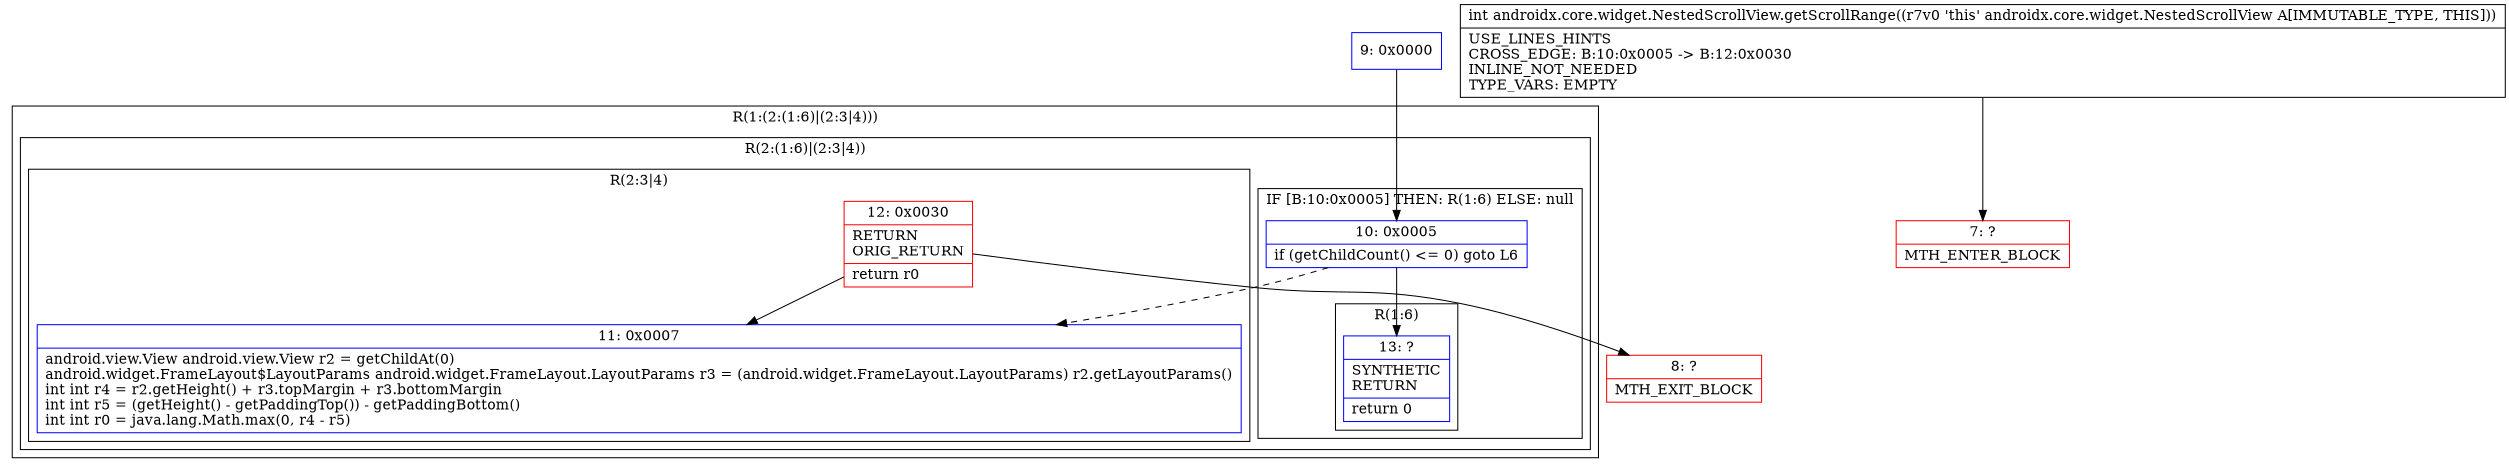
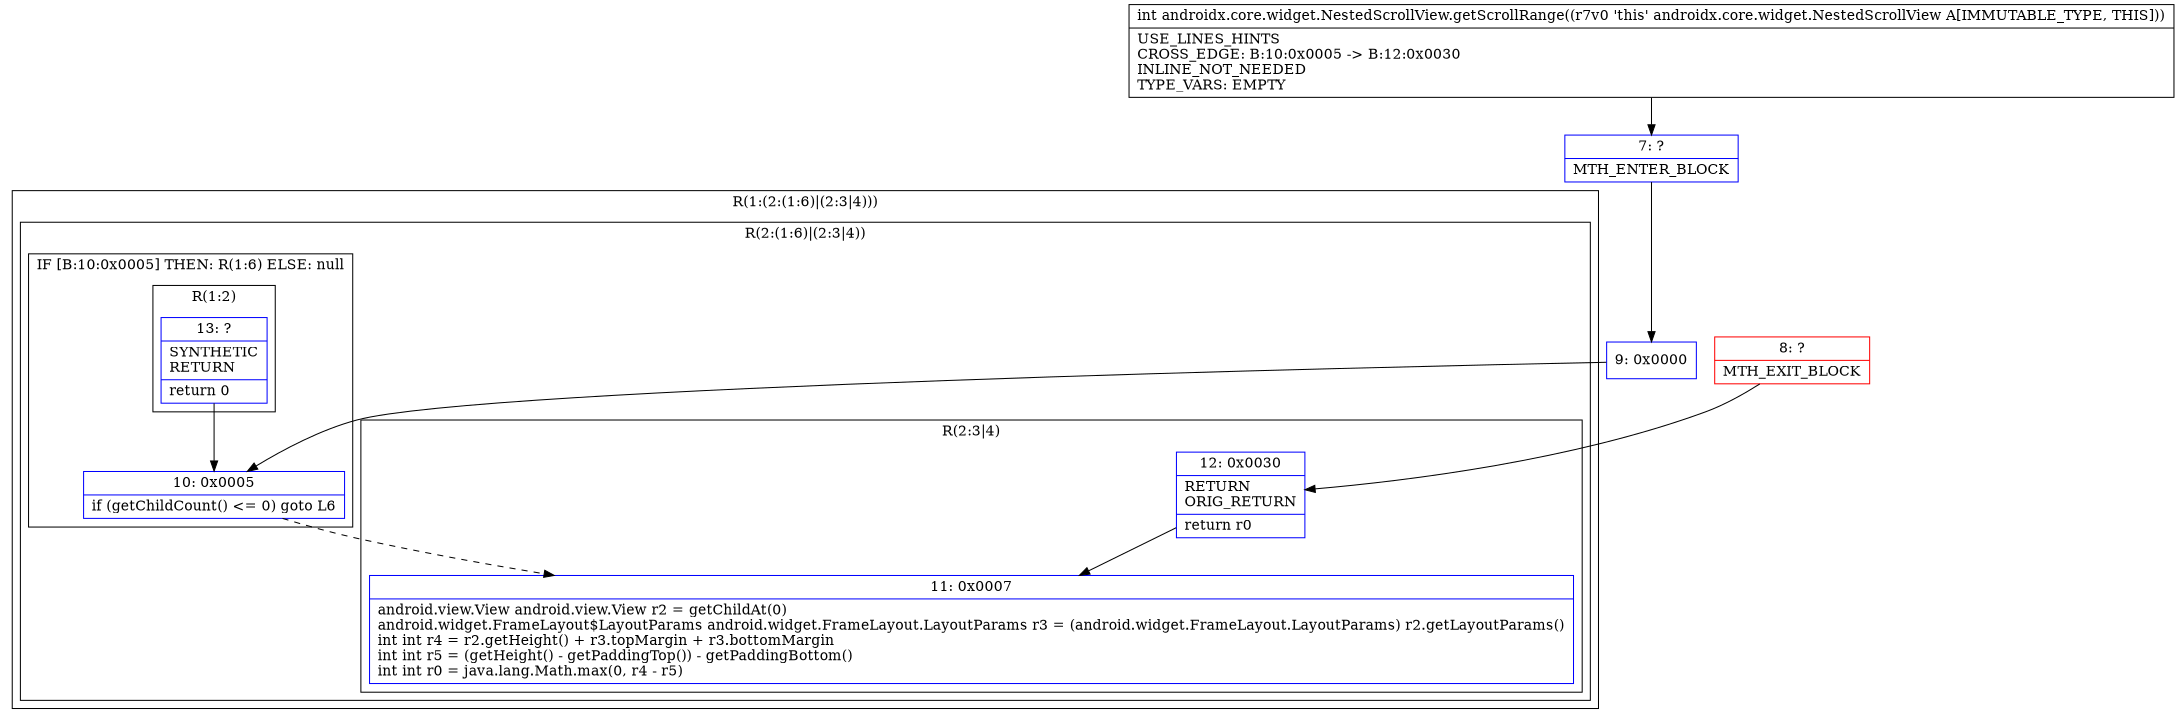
node "12: 0x0030": color red -> blue
node "7: ?": color red -> blue
edge "7: ?" -> "9: 0x0000": added
edge "10: 0x0005" -> "13: ?": reversed
edge "12: 0x0030" -> "8: ?": reversed
cluster "R(1:6)": label "R(1:6)" -> "R(1:2)"
